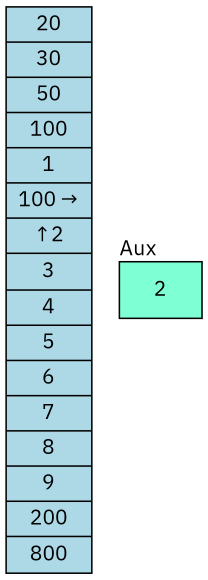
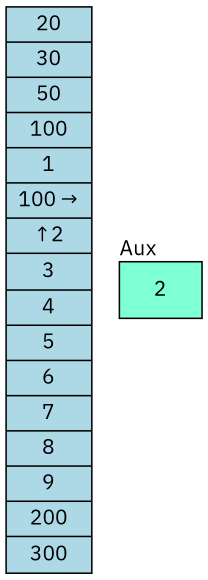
node "20": text "800" -> "300"
